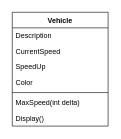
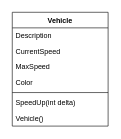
node "SpeedUp": label "SpeedUp" -> "MaxSpeed"
node "MaxSpeed(int delta)": label "MaxSpeed(int delta)" -> "SpeedUp(int delta)"
node "Display()": label "Display()" -> "Vehicle()"
